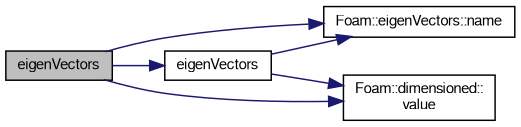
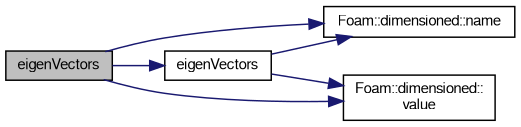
node "Foam::eigenVectors::name": label "Foam::eigenVectors::name" -> "Foam::dimensioned::name"
